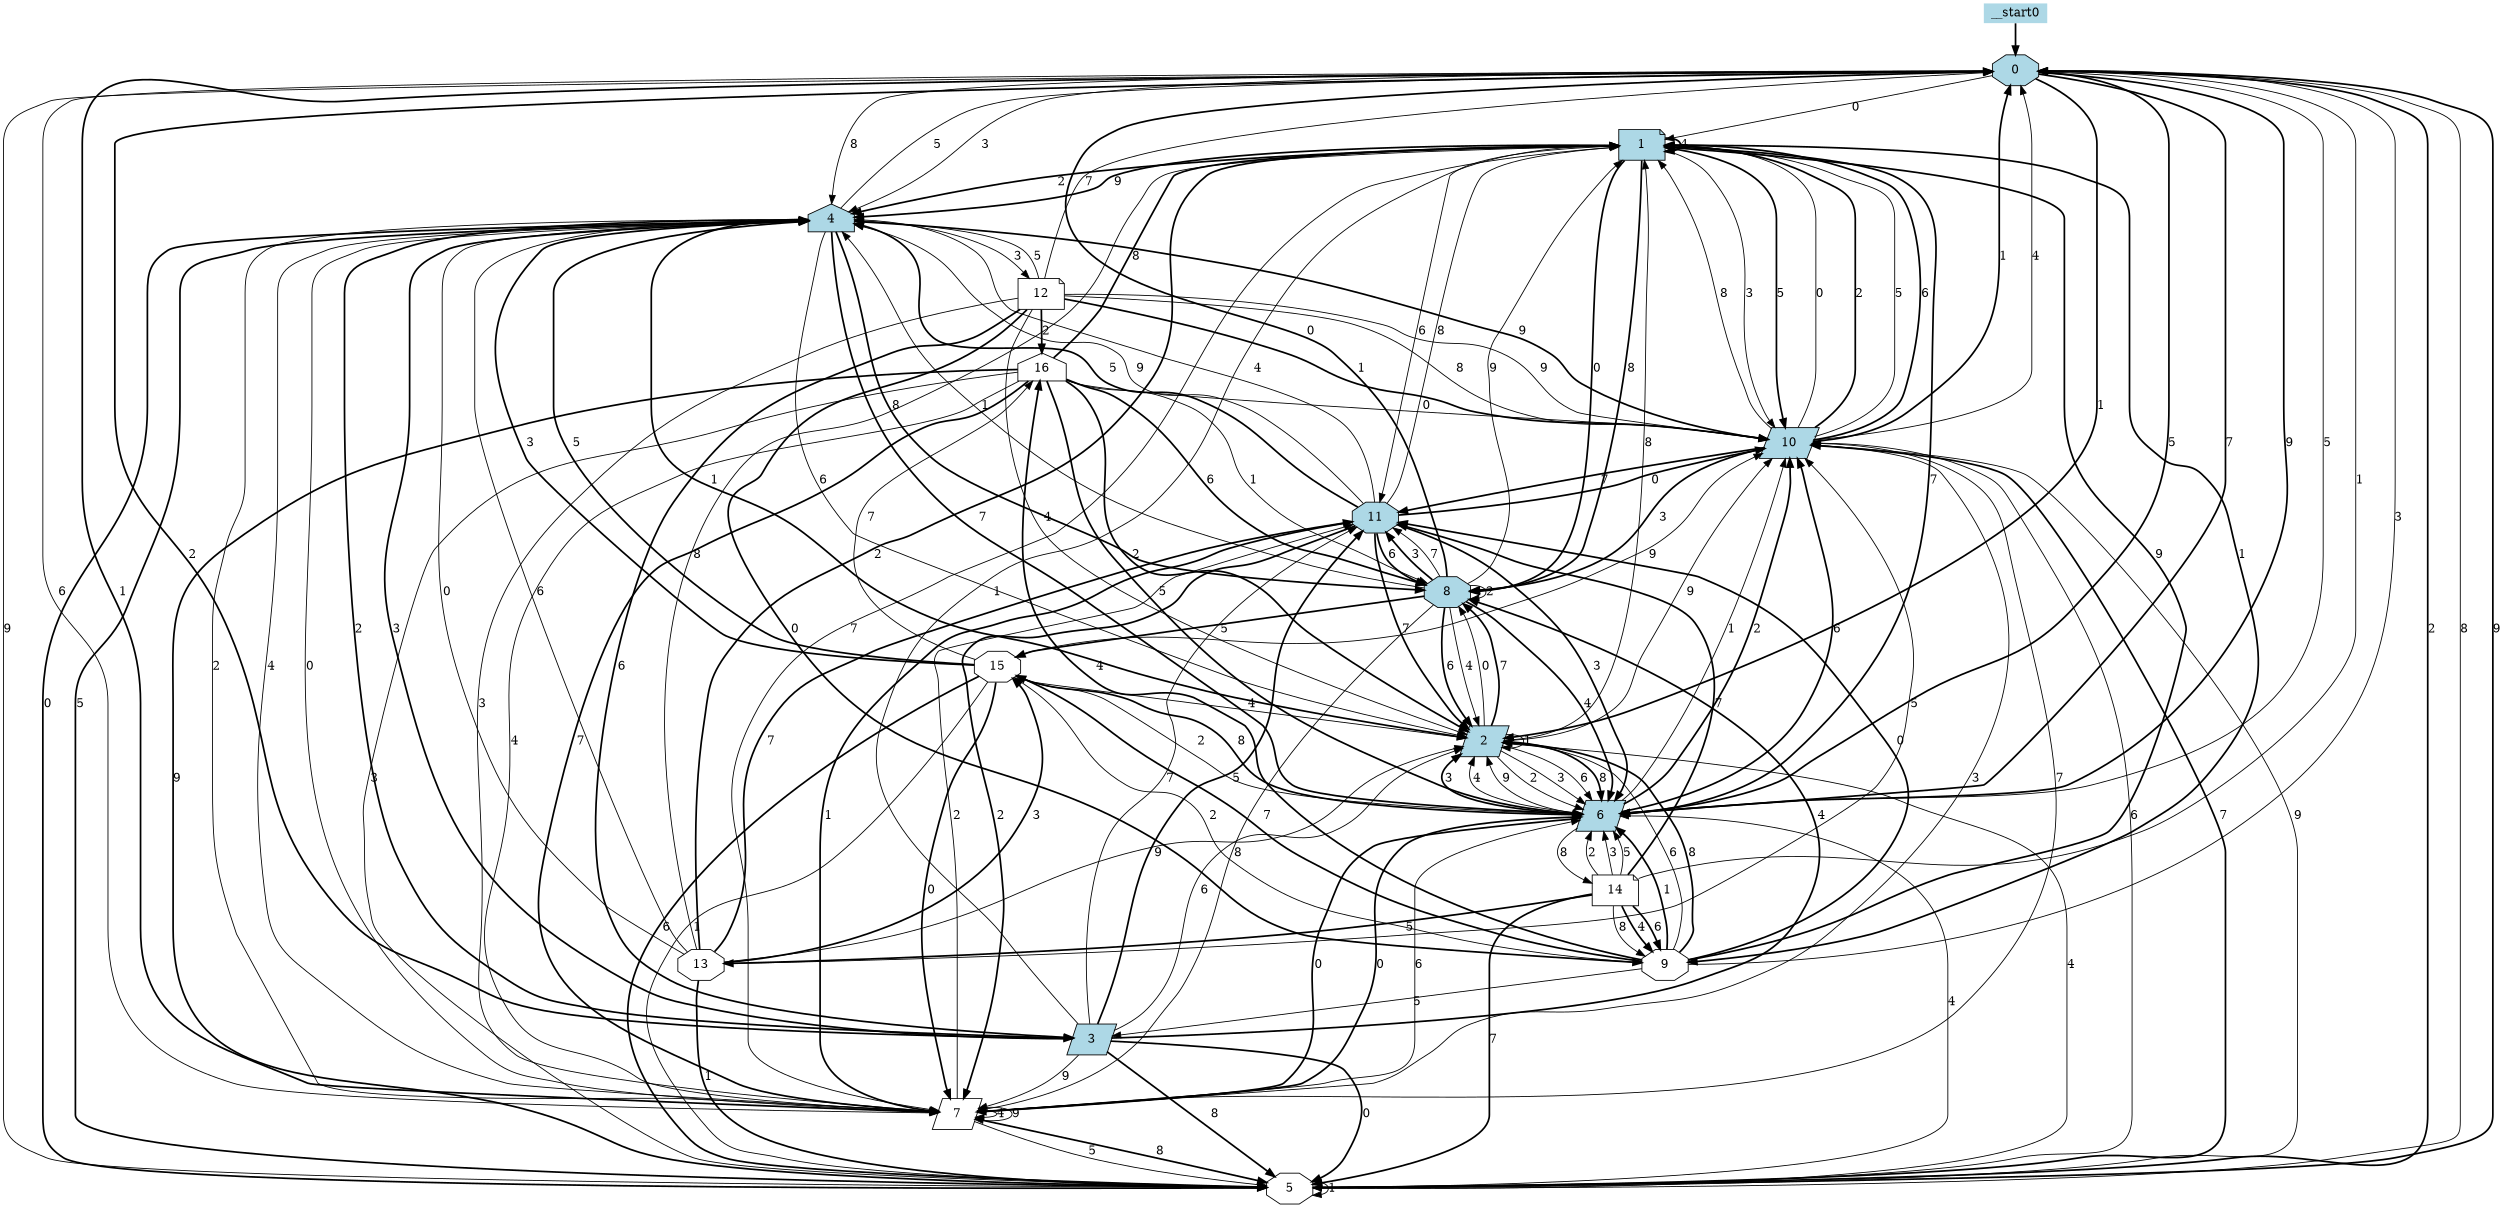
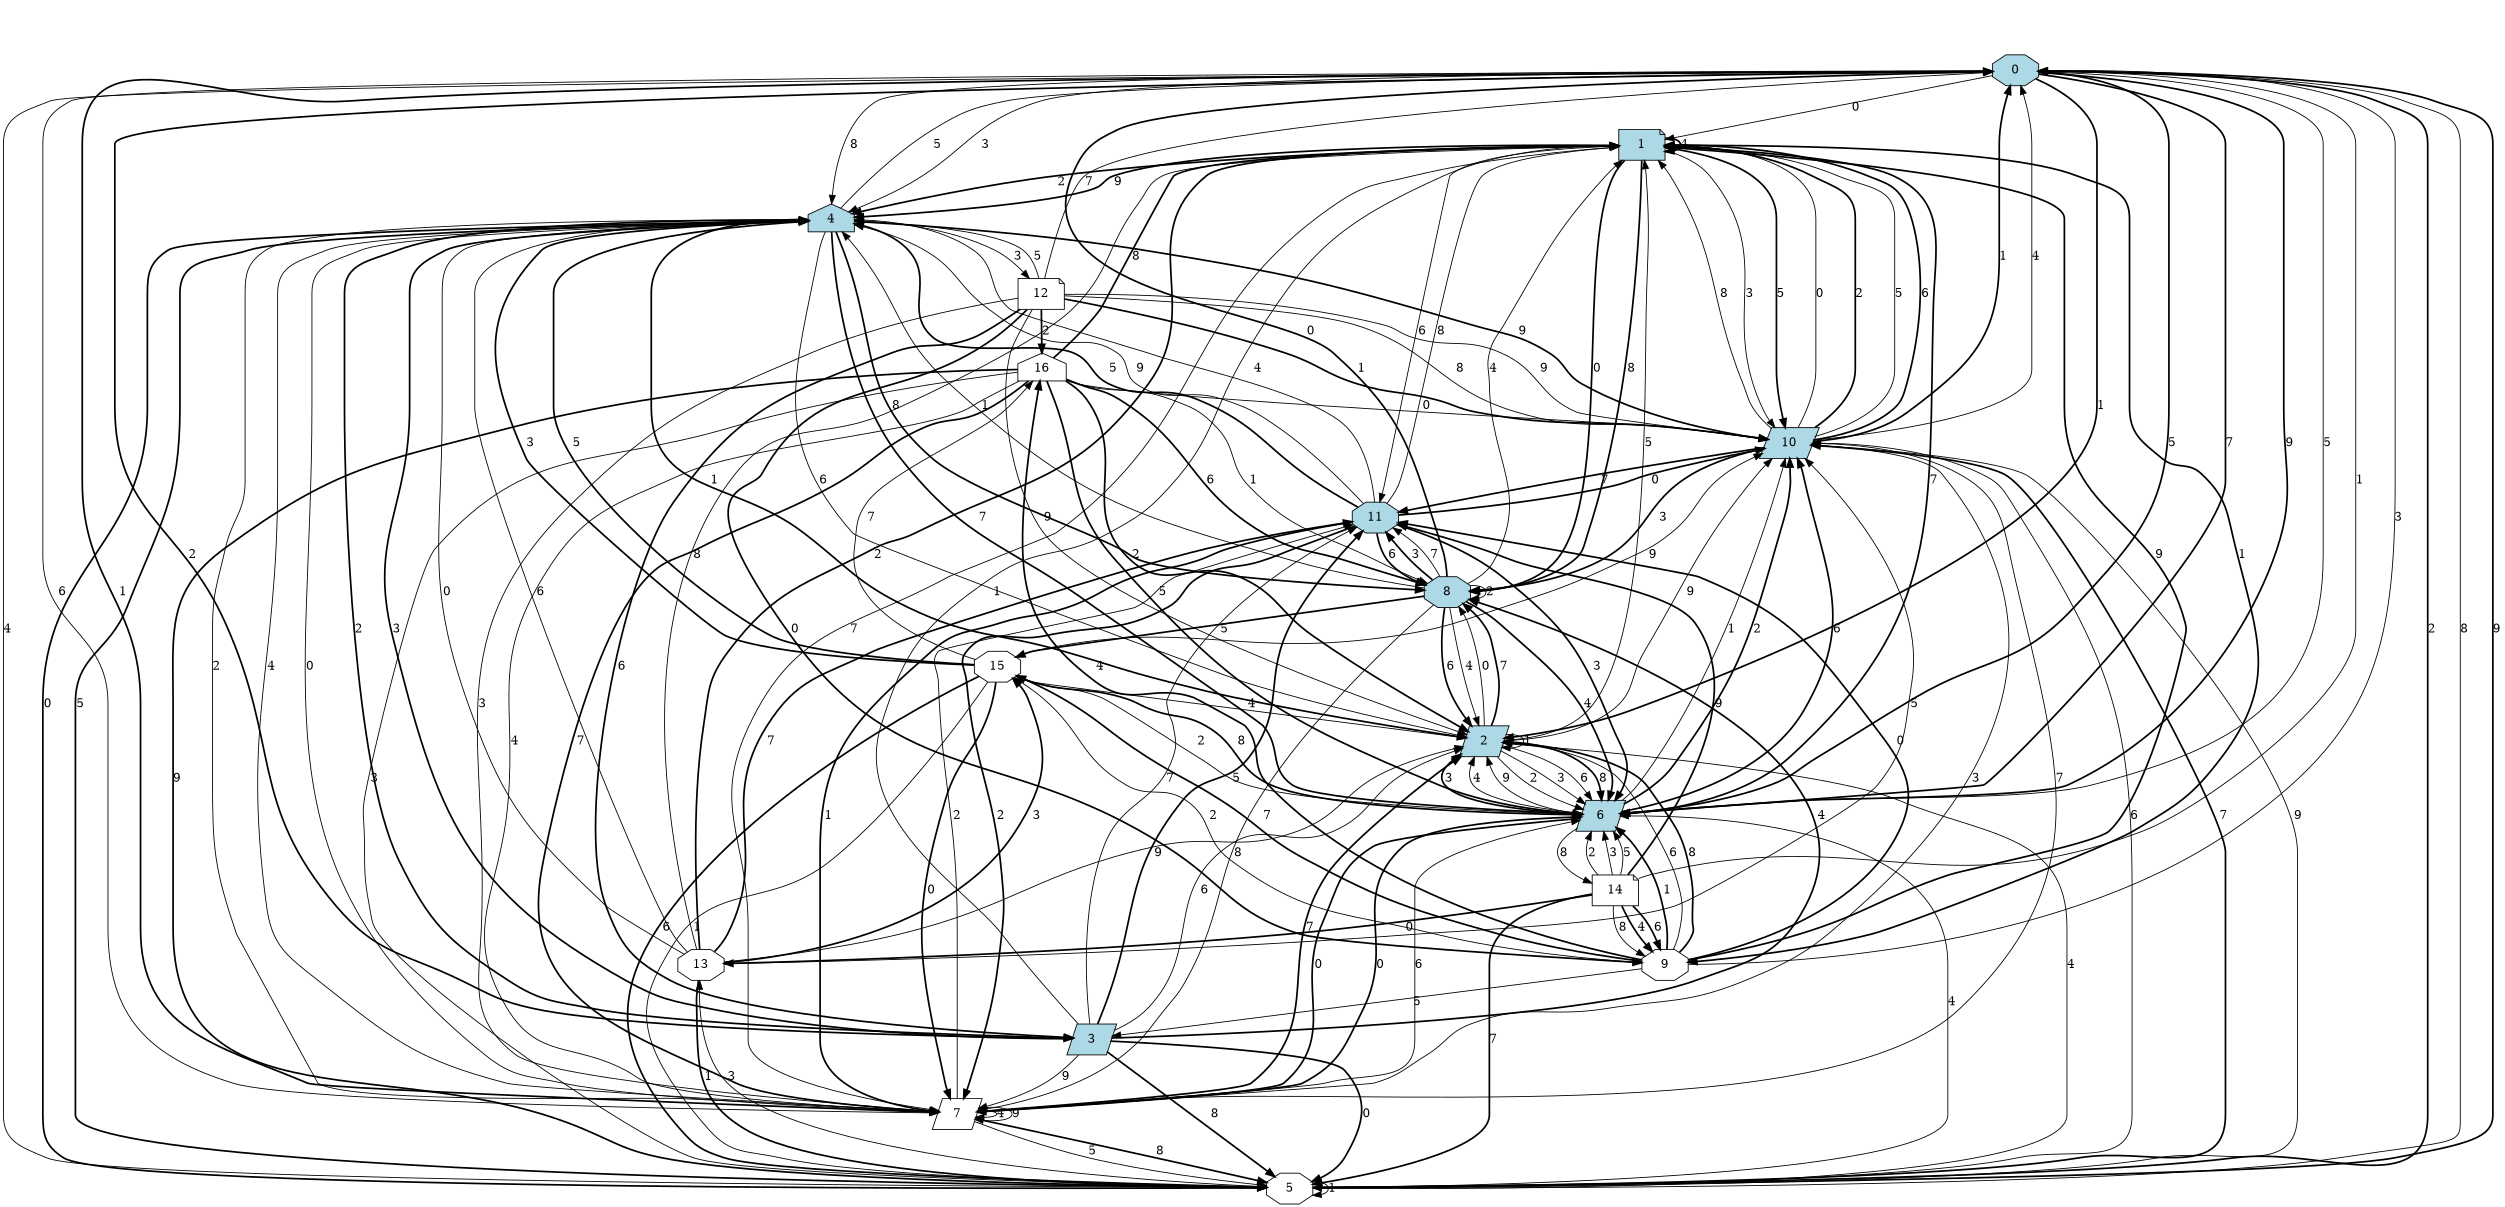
node "__start0": removed
edge "8" -> "1": label "9" -> "4"
edge "2" -> "1": label "8" -> "5"
edge "12" -> "2": label "4" -> "9"
edge "0" -> "5": label "9" -> "4"
edge "11" -> "2": now "7" -> "2"
edge "14" -> "11": label "7" -> "9"
edge "14" -> "13": label "5" -> "0"
edge "5" -> "13": added, label "3"
